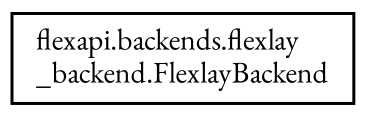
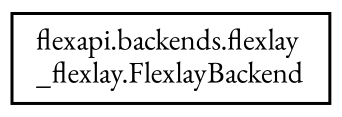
node "flexapi.backends.flexlay _backend.FlexlayBackend": label "flexapi.backends.flexlay _backend.FlexlayBackend" -> "flexapi.backends.flexlay _flexlay.FlexlayBackend"
